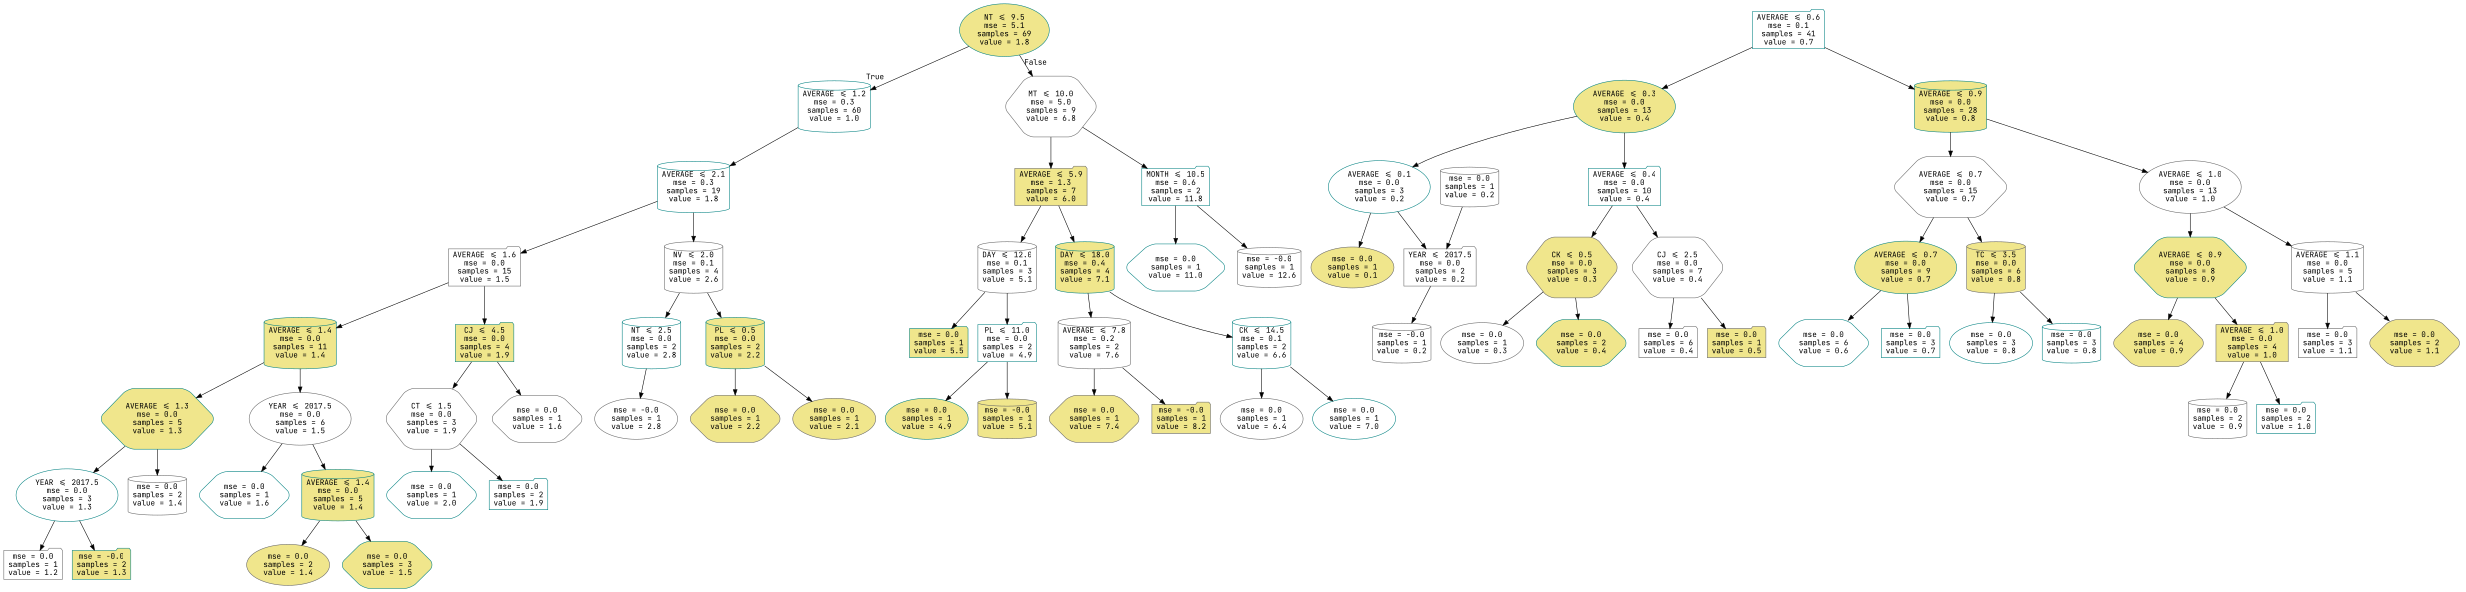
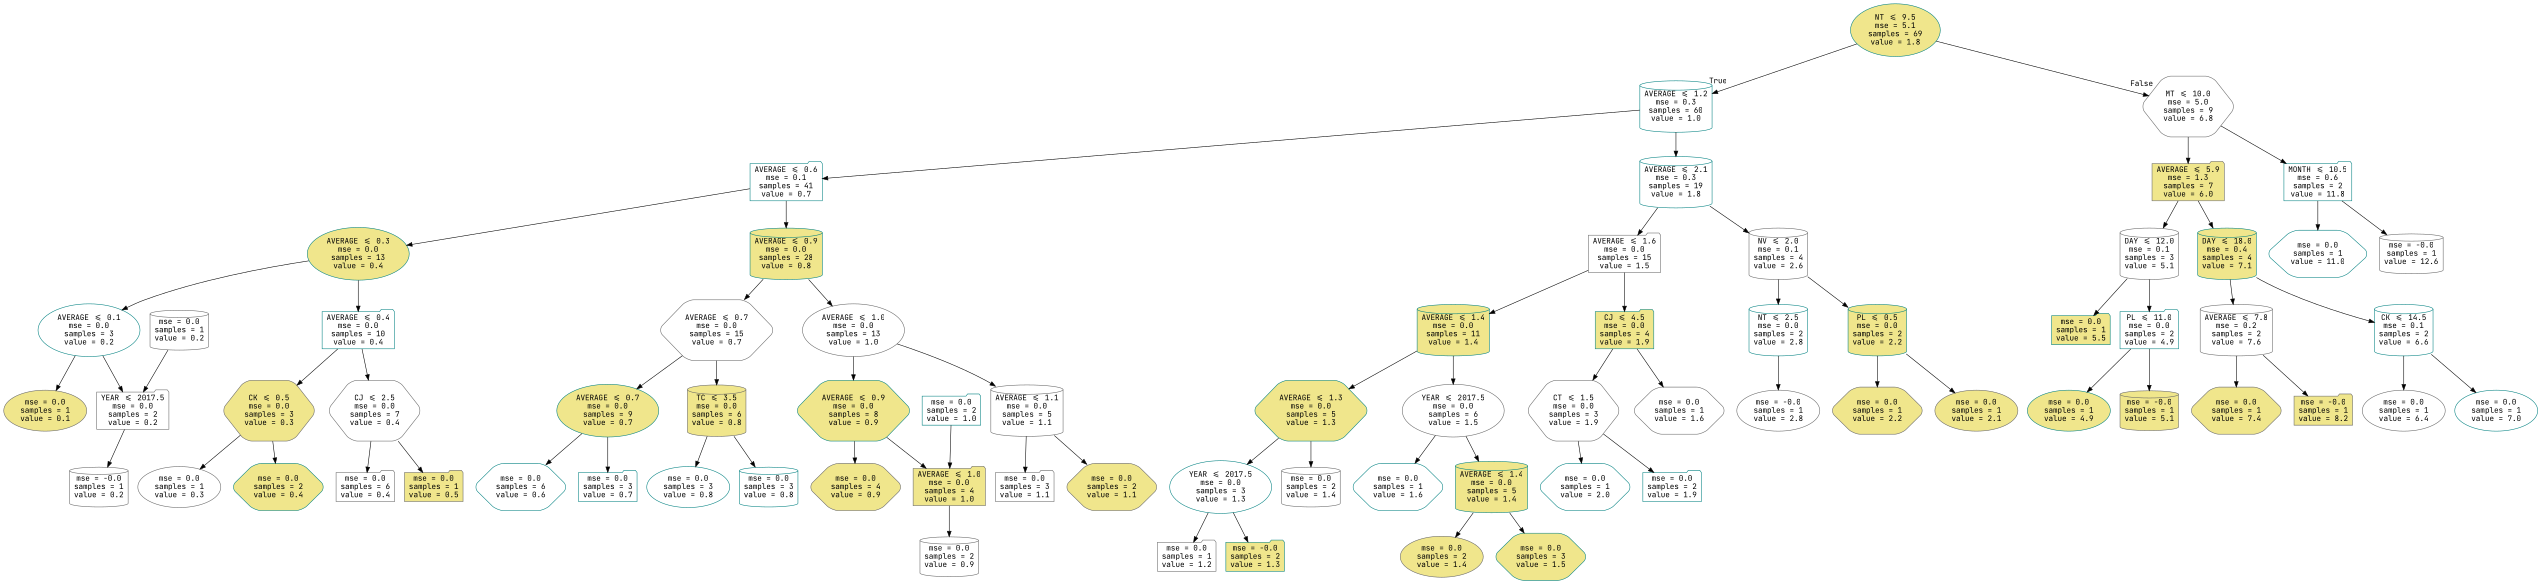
edge "AVERAGE <= 1.2 mse = 0.3 samples = 60 value = 1.0" -> "AVERAGE <= 0.6 mse = 0.1 samples = 41 value = 0.7": added
edge "AVERAGE <= 1.0 mse = 0.0 samples = 4 value = 1.0" -> "mse = 0.0 samples = 2 value = 1.0": reversed
